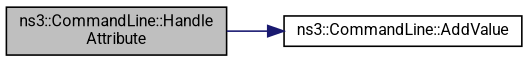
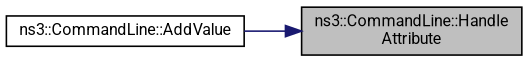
edge "ns3::CommandLine::Handle Attribute" -> "ns3::CommandLine::AddValue": reversed
